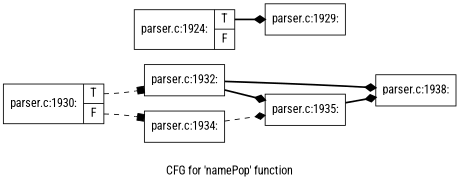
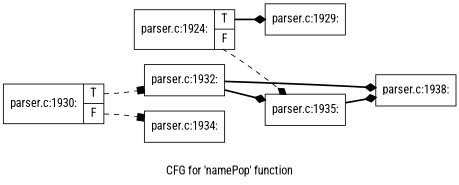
edge "parser.c:1934:" -> "parser.c:1935:": now "parser.c:1924:" -> "parser.c:1935:"
